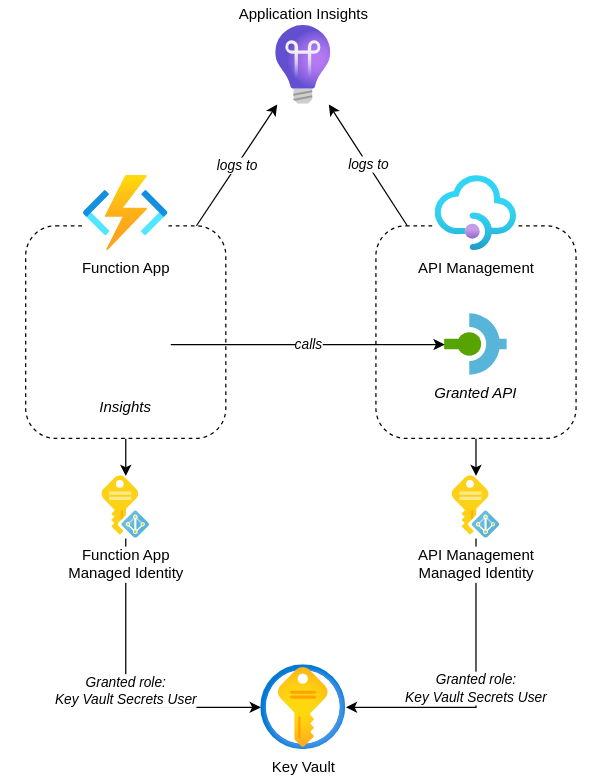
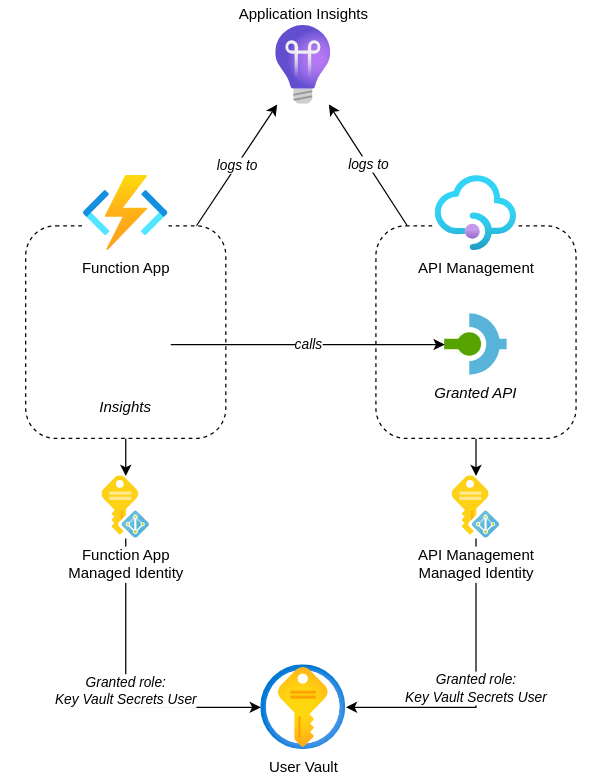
node "Key Vault": label "Key Vault" -> "User Vault"
